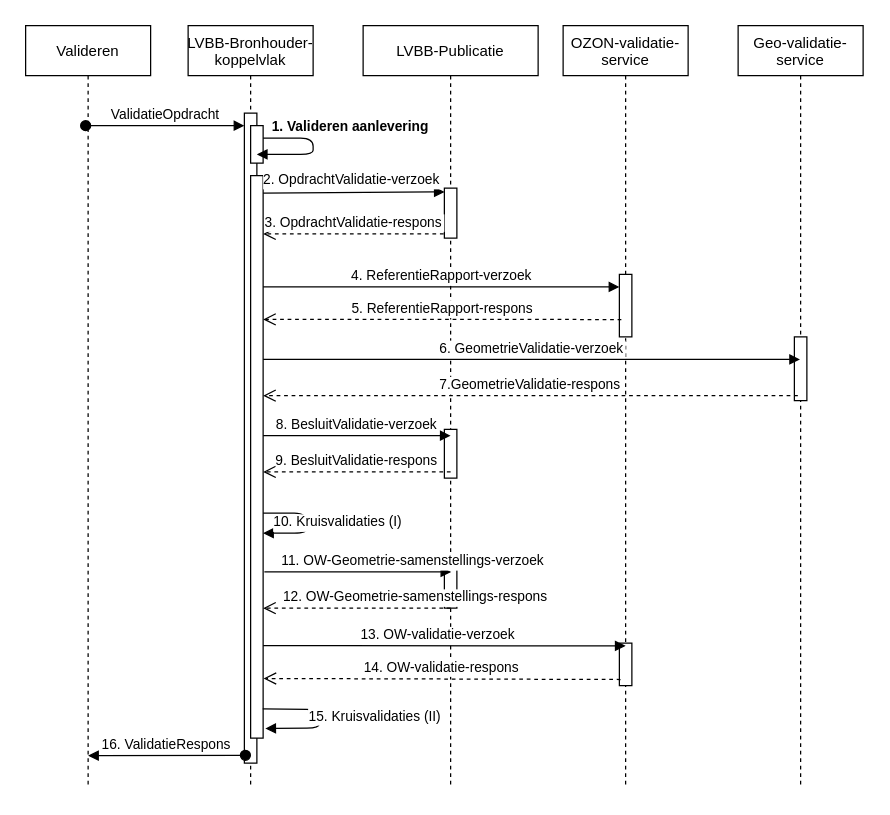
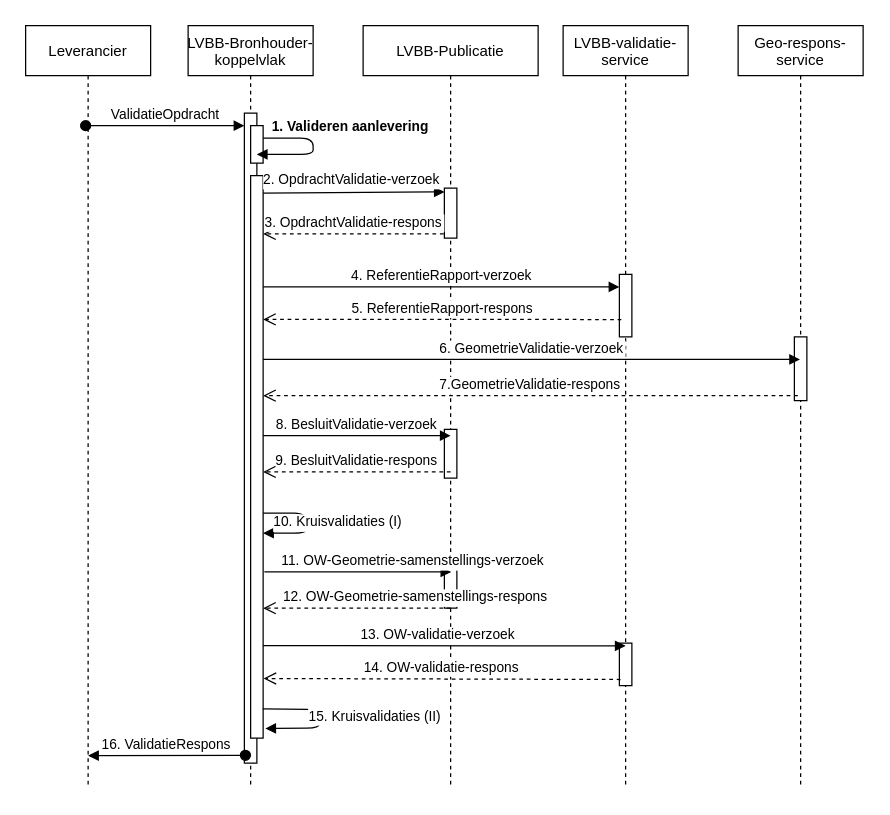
node "OZON-validatie- service": label "OZON-validatie- service" -> "LVBB-validatie- service"
node "Geo-validatie- service": label "Geo-validatie- service" -> "Geo-respons- service"
node "Valideren": label "Valideren" -> "Leverancier"
